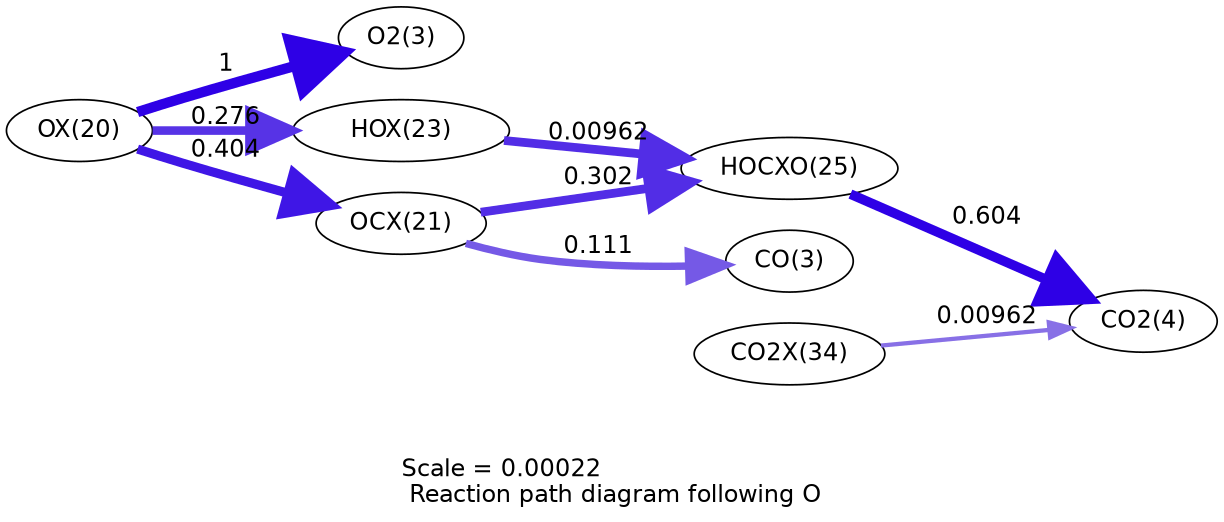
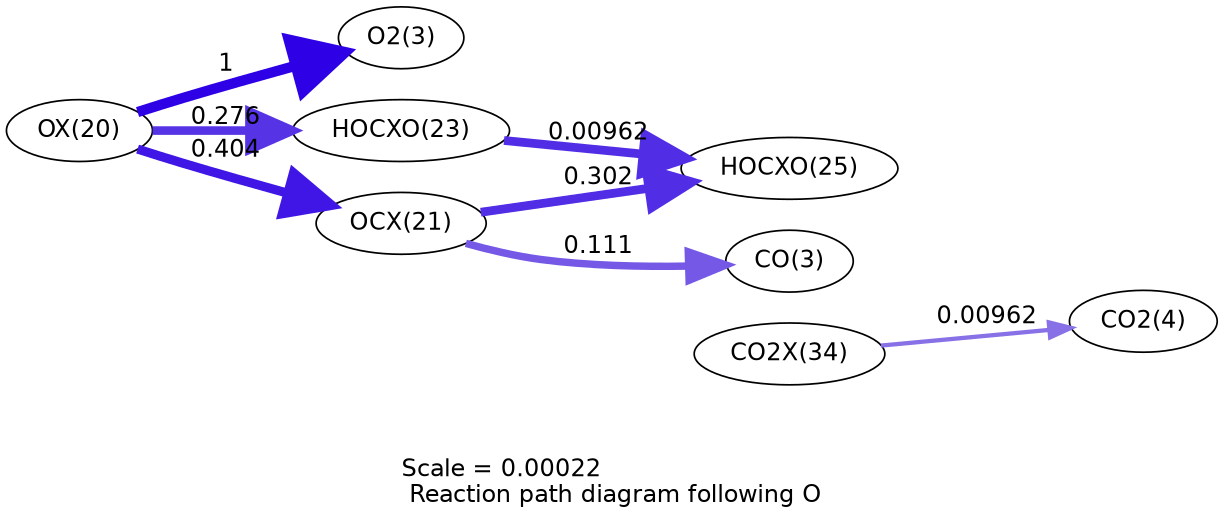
node "HOX(23)": label "HOX(23)" -> "HOCXO(23)"
edge "HOCXO(25)" -> "CO2(4)": removed, label "0.604"
